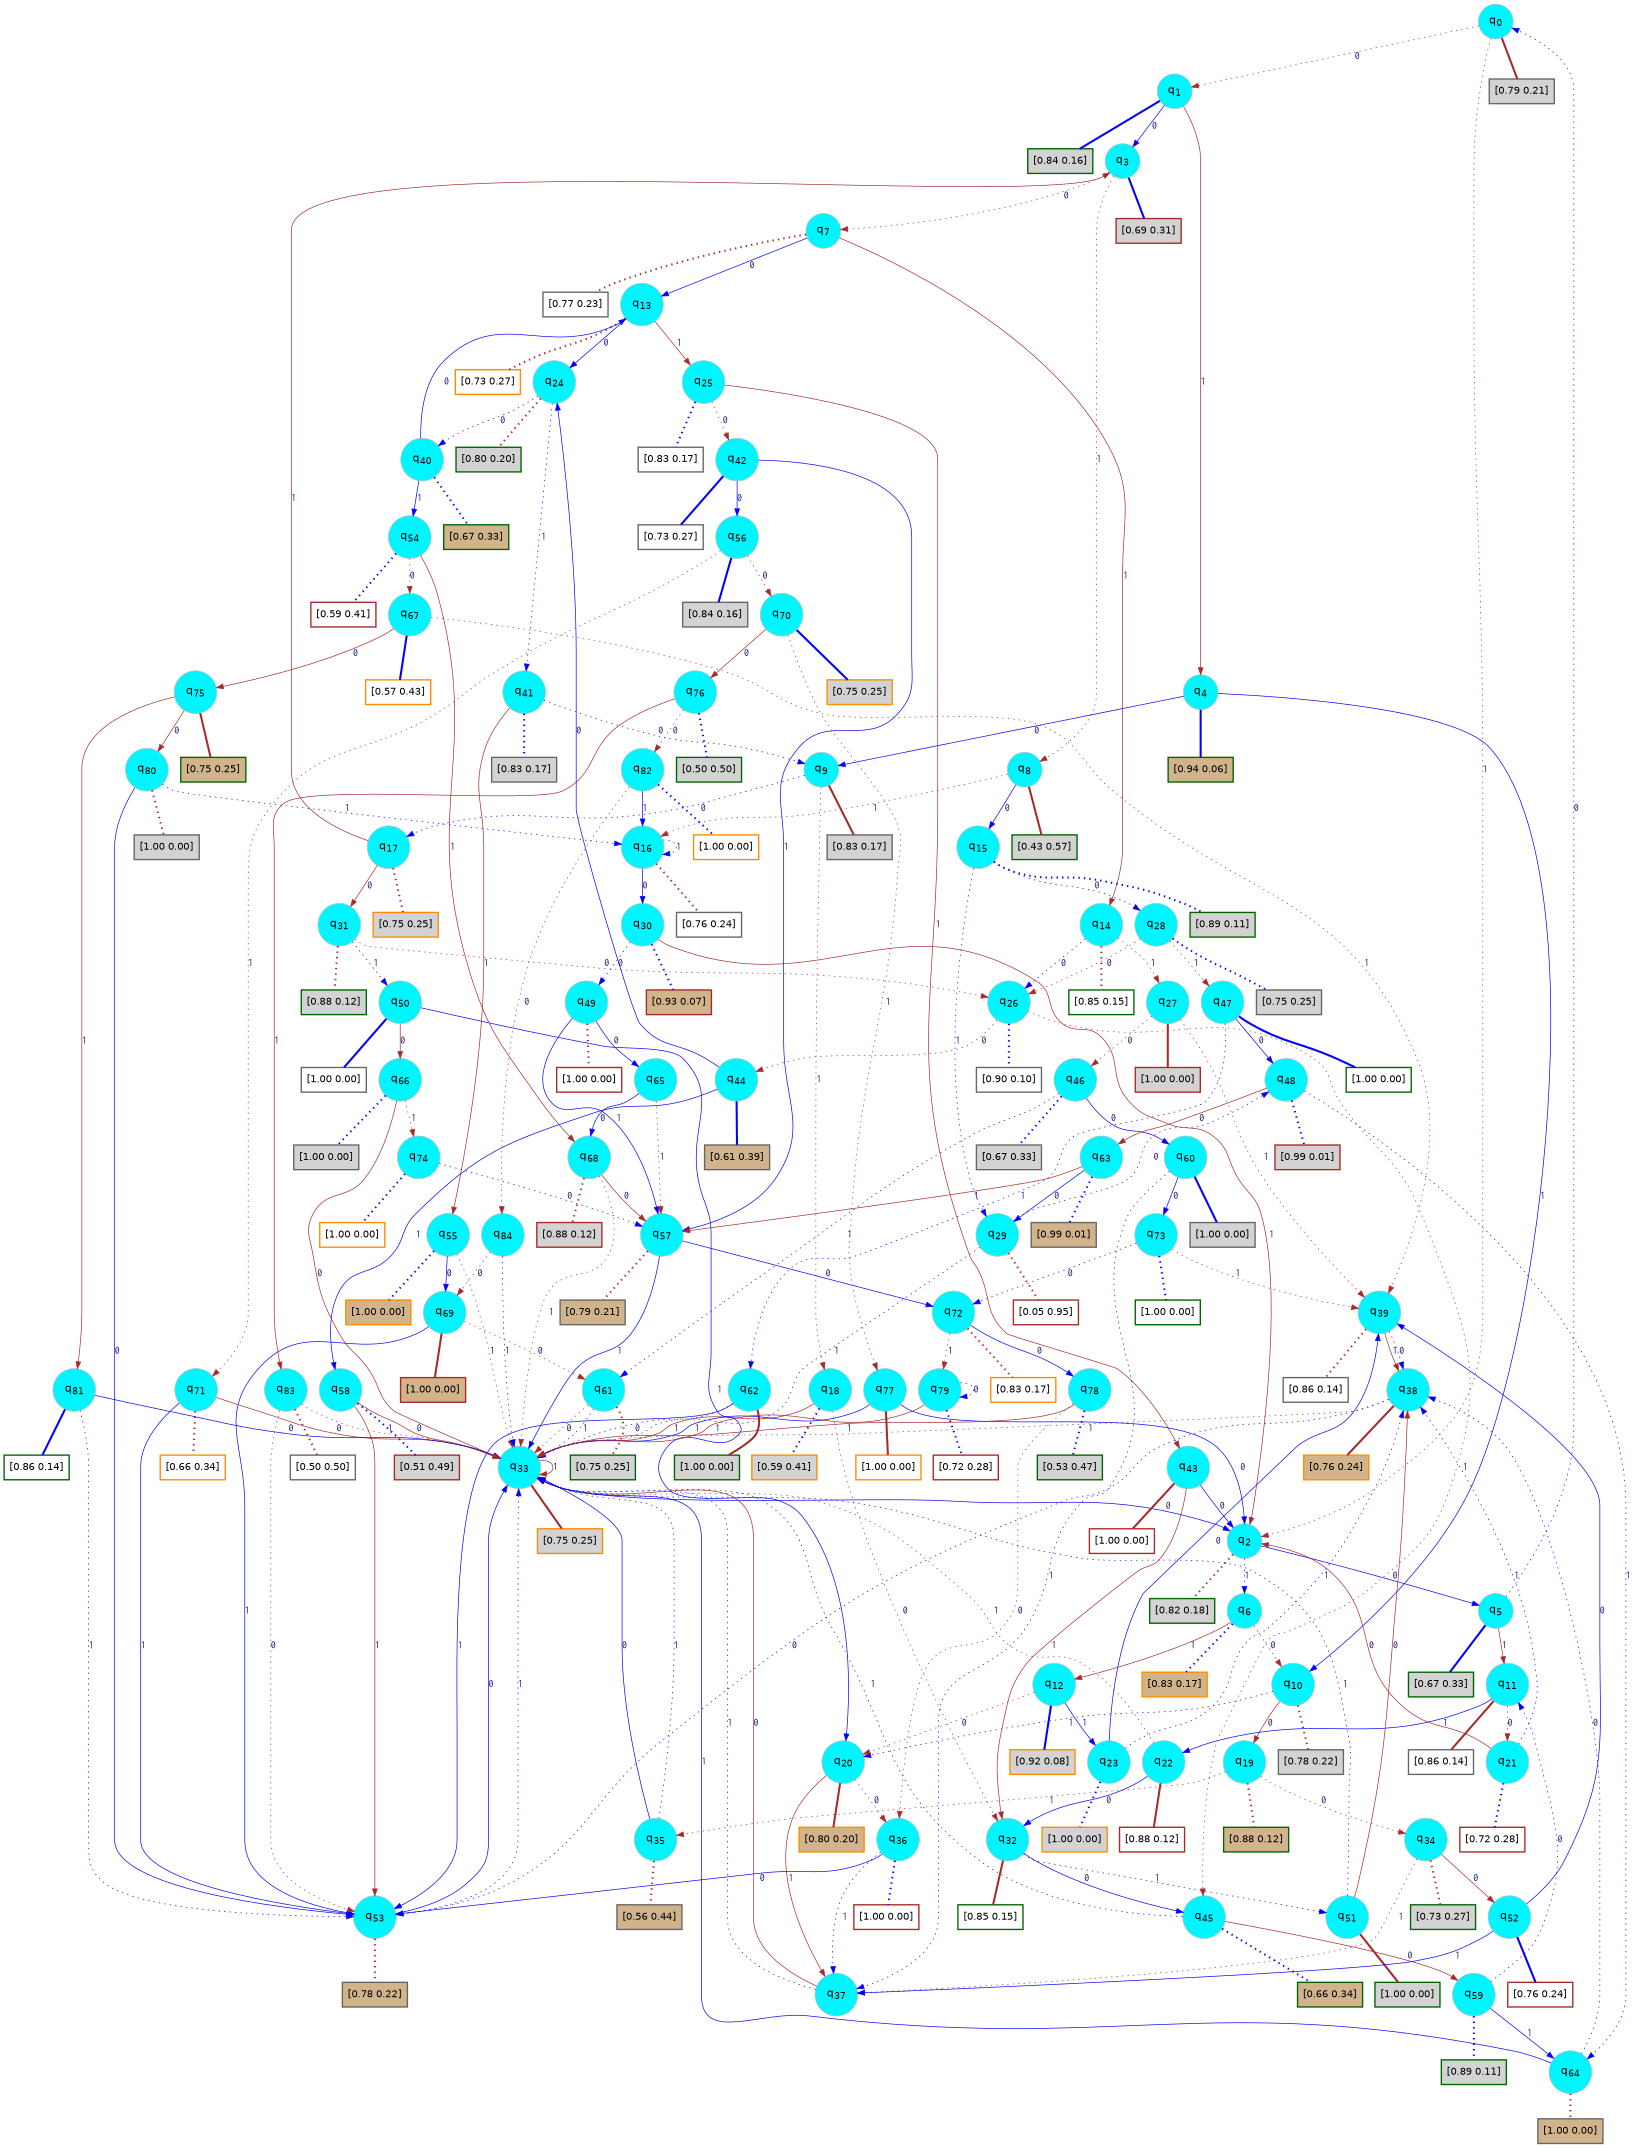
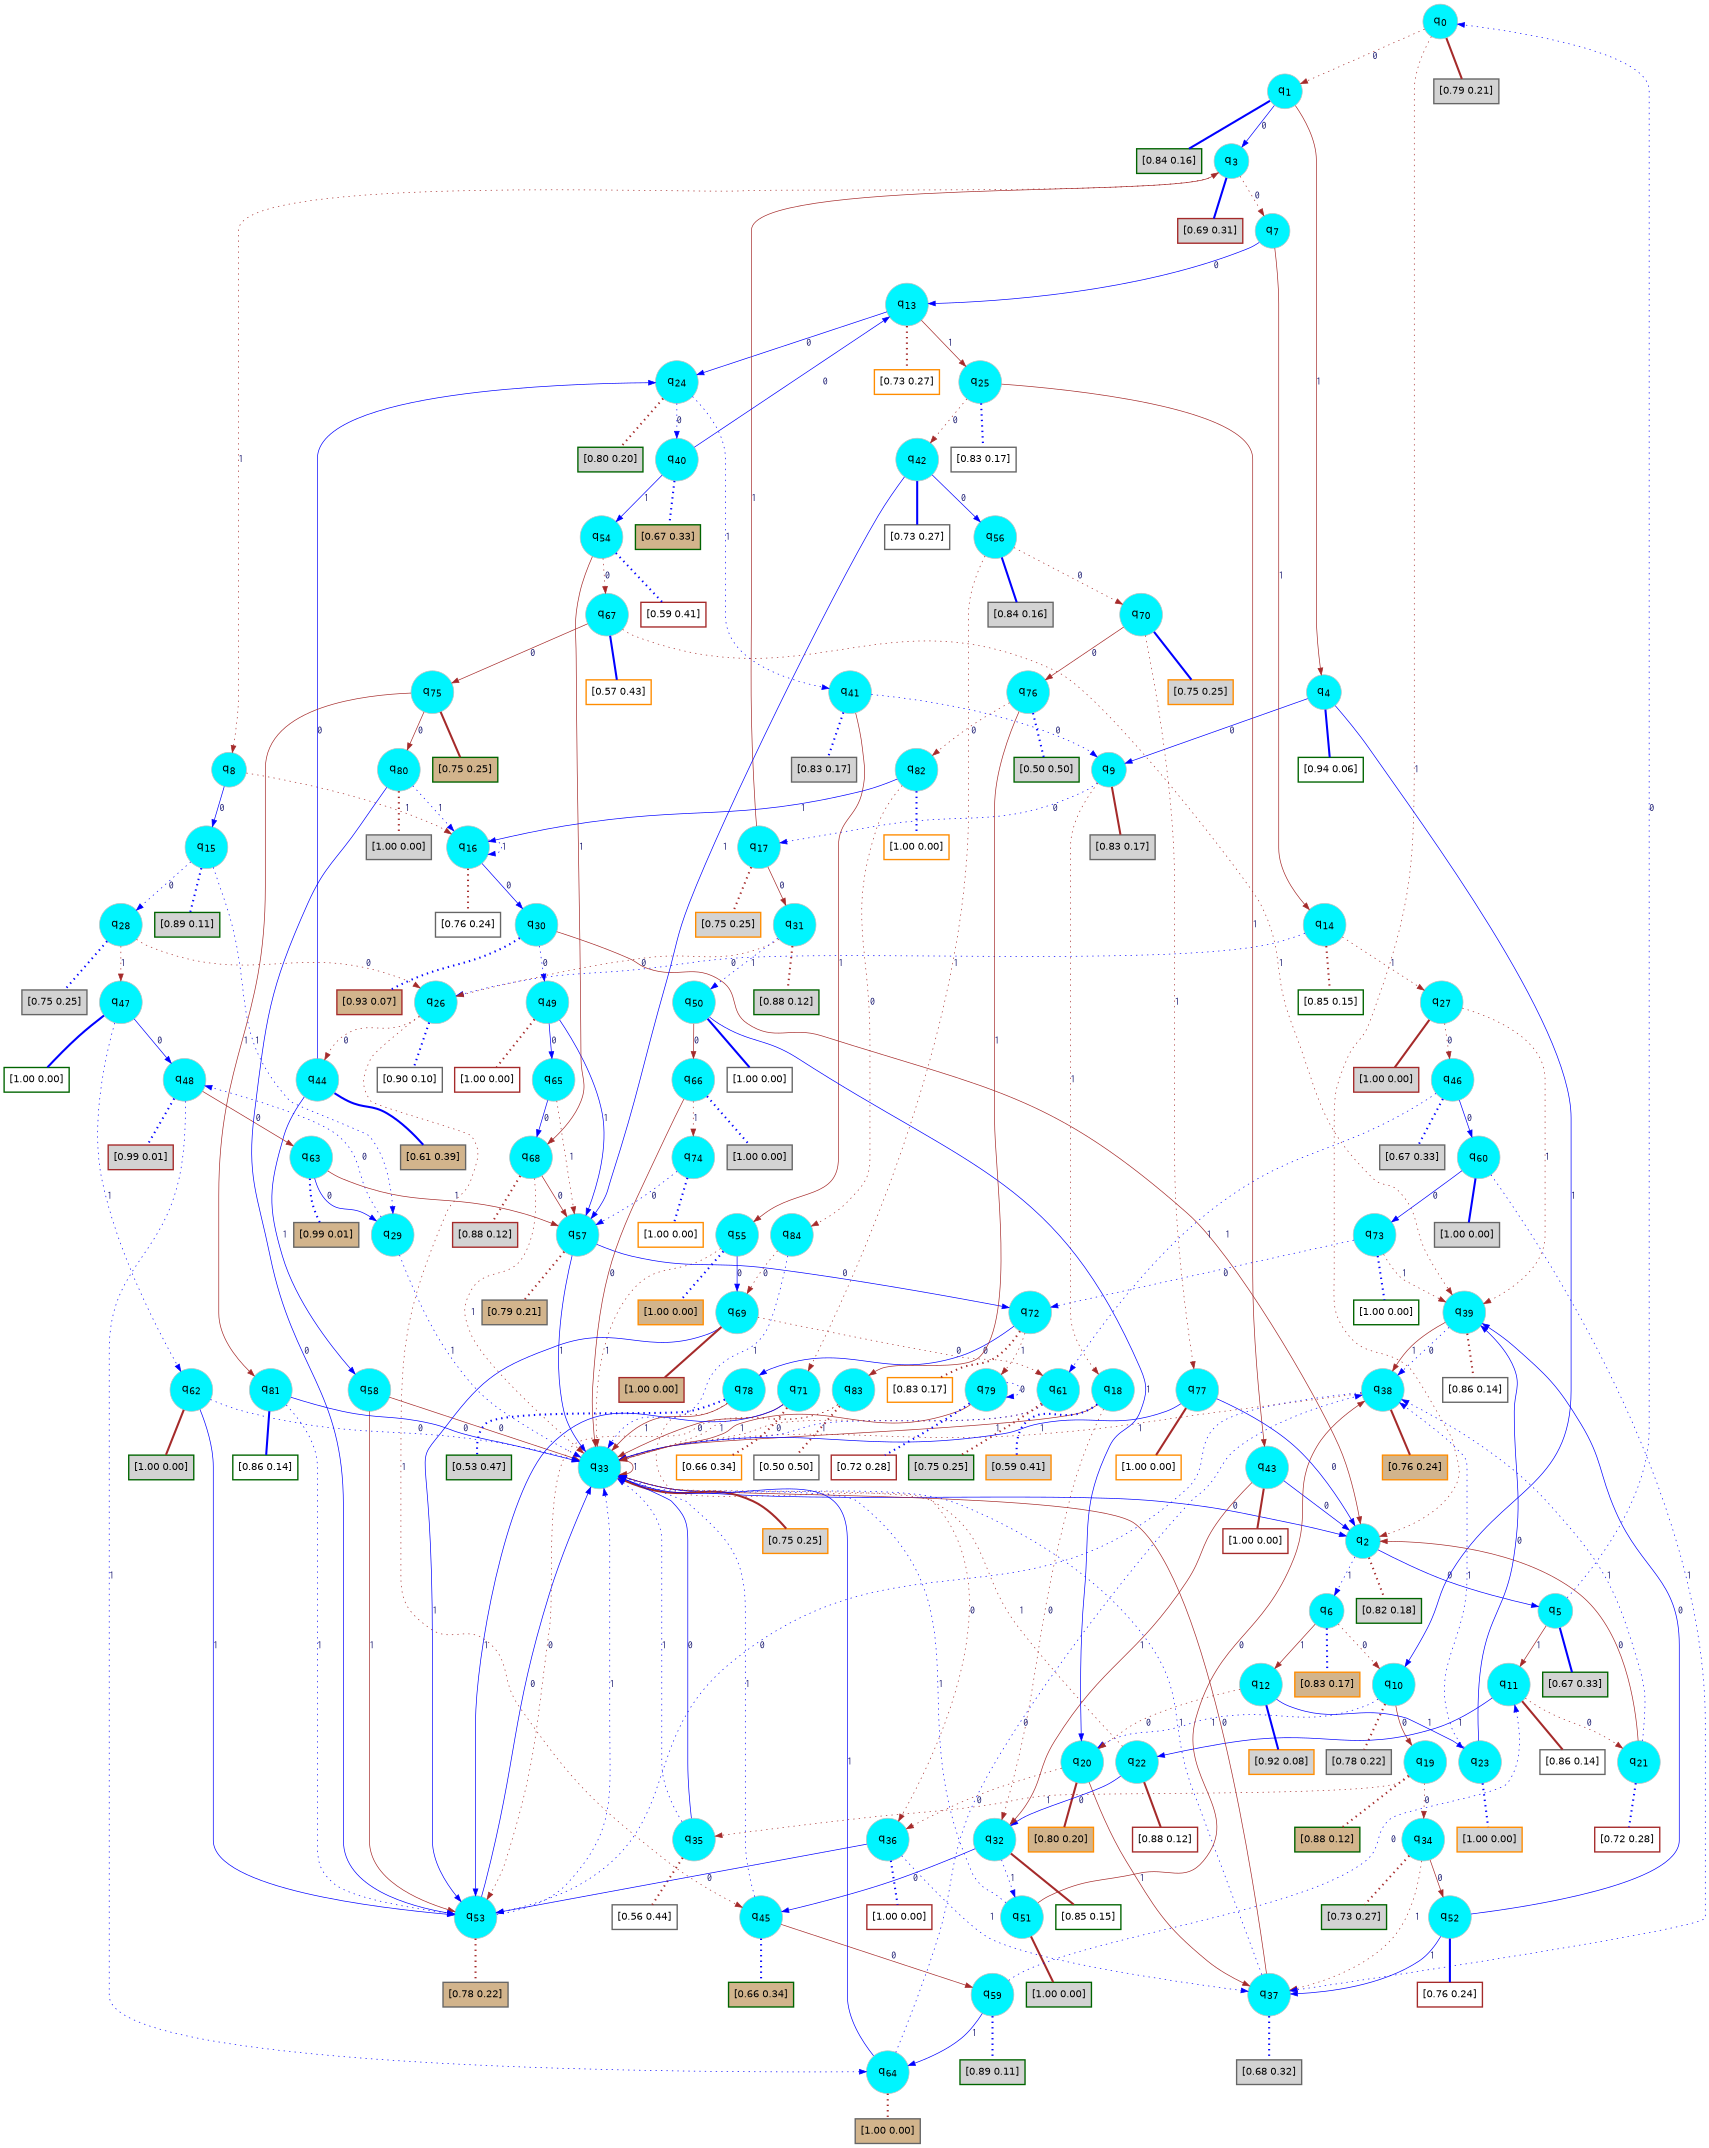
node "[0.77 0.23]": removed
node "[0.94 0.06]": fillcolor tan -> white
node "[0.43 0.57]": removed
node "[0.05 0.95]": removed
node "[0.51 0.49]": removed
node "[0.56 0.44]": fillcolor tan -> white
node "[0.68 0.32]": added
